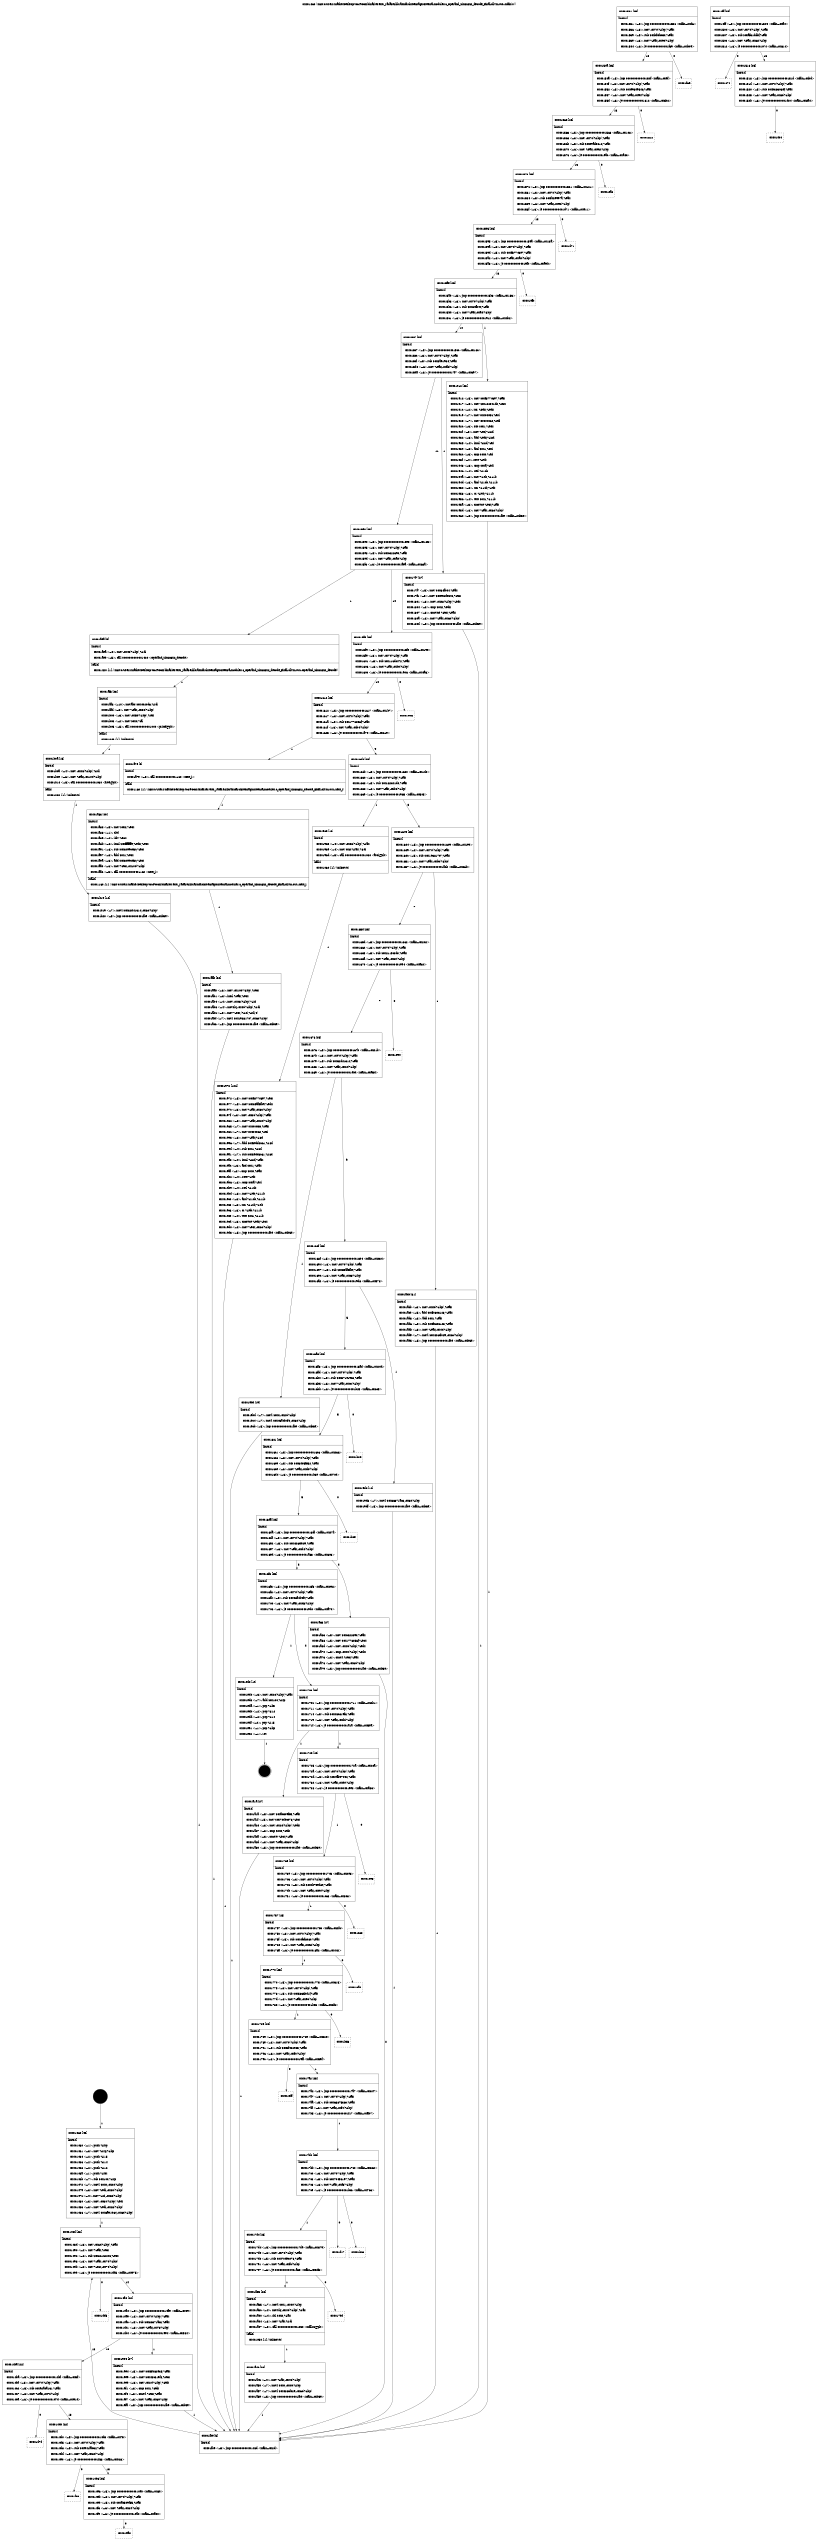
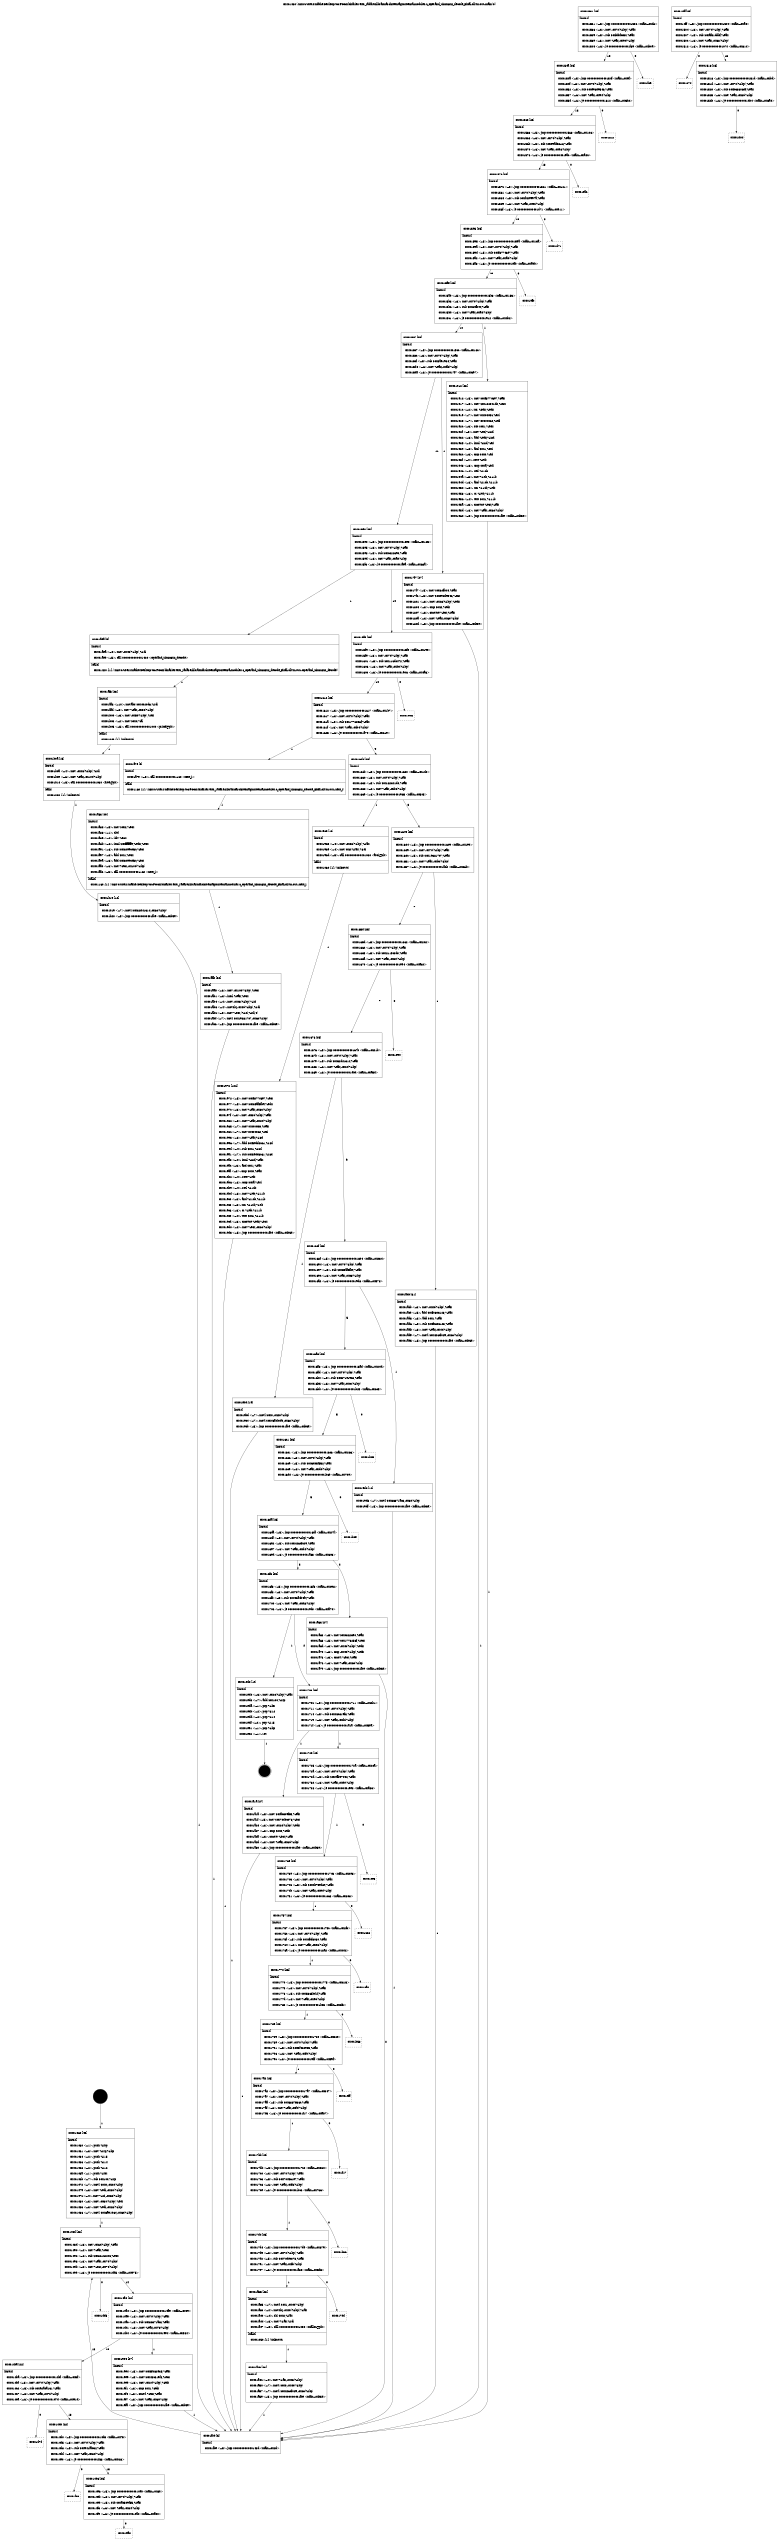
edge "0x4017bb [25]" -> "0x401f17": now "0x4017a2 [25]" -> "0x401f17"
